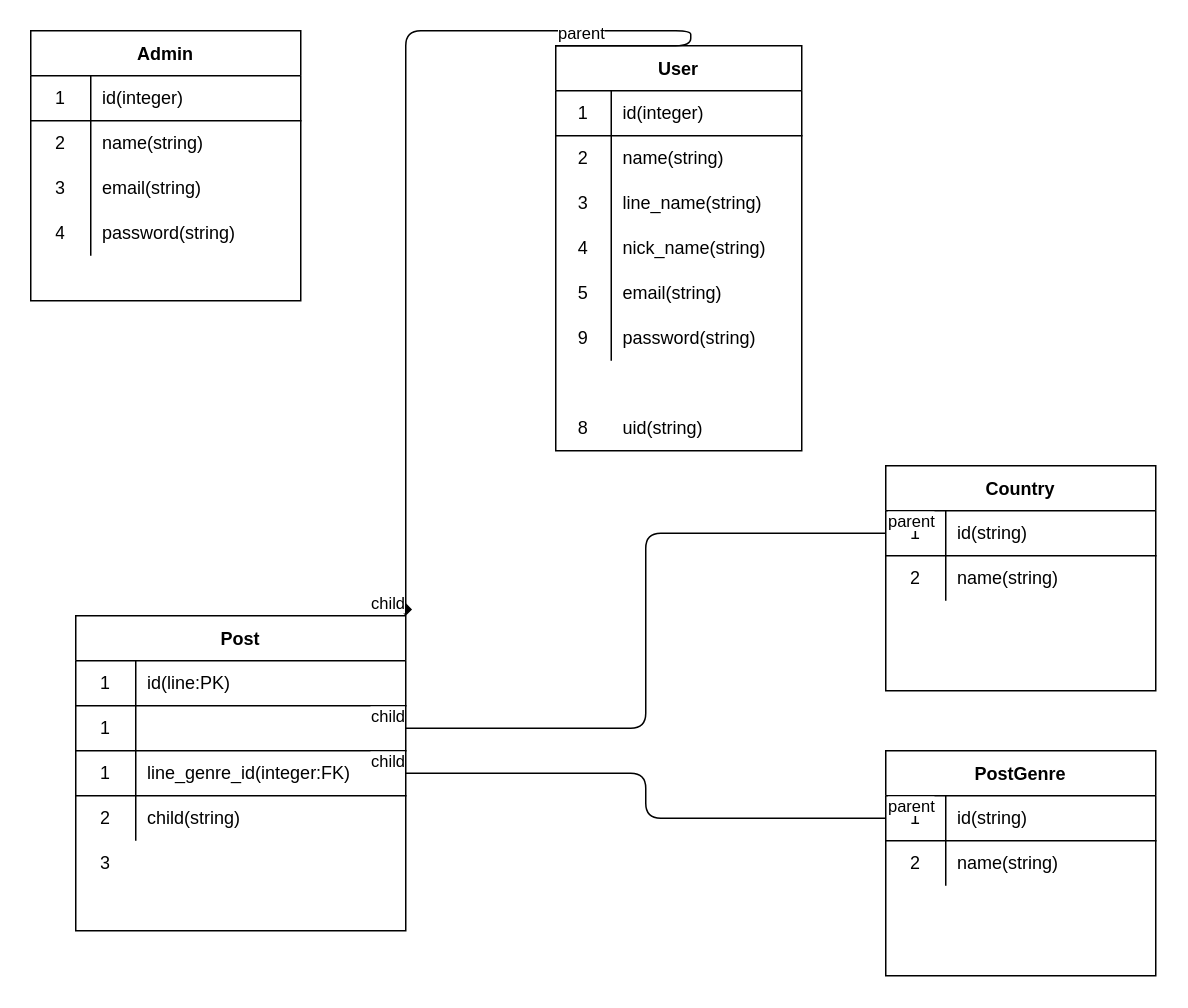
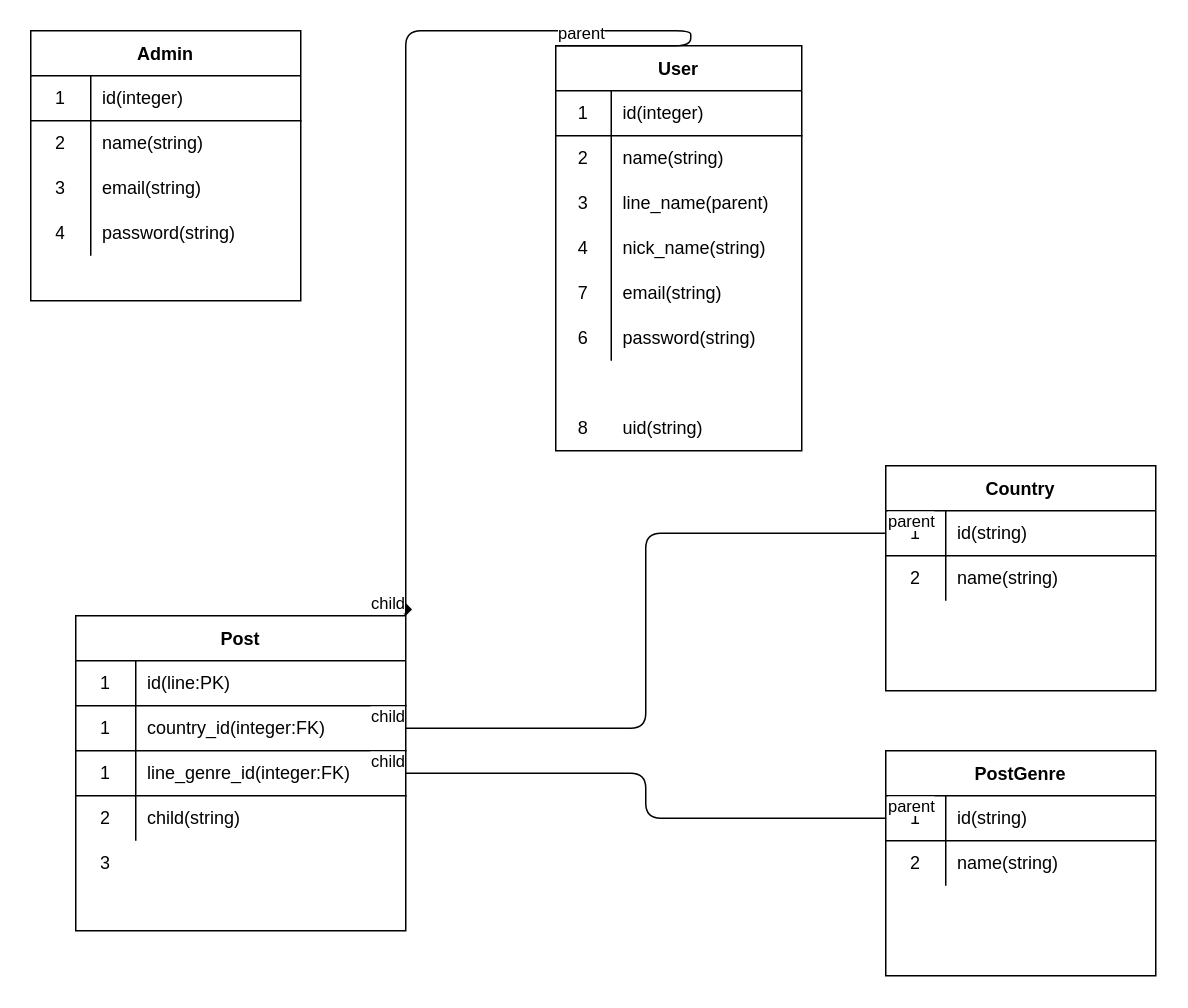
node "line_name(string)": label "line_name(string)" -> "line_name(parent)"
node "5": label "5" -> "7"
node "9": label "9" -> "6"
node "country_id(integer:FK)": added
